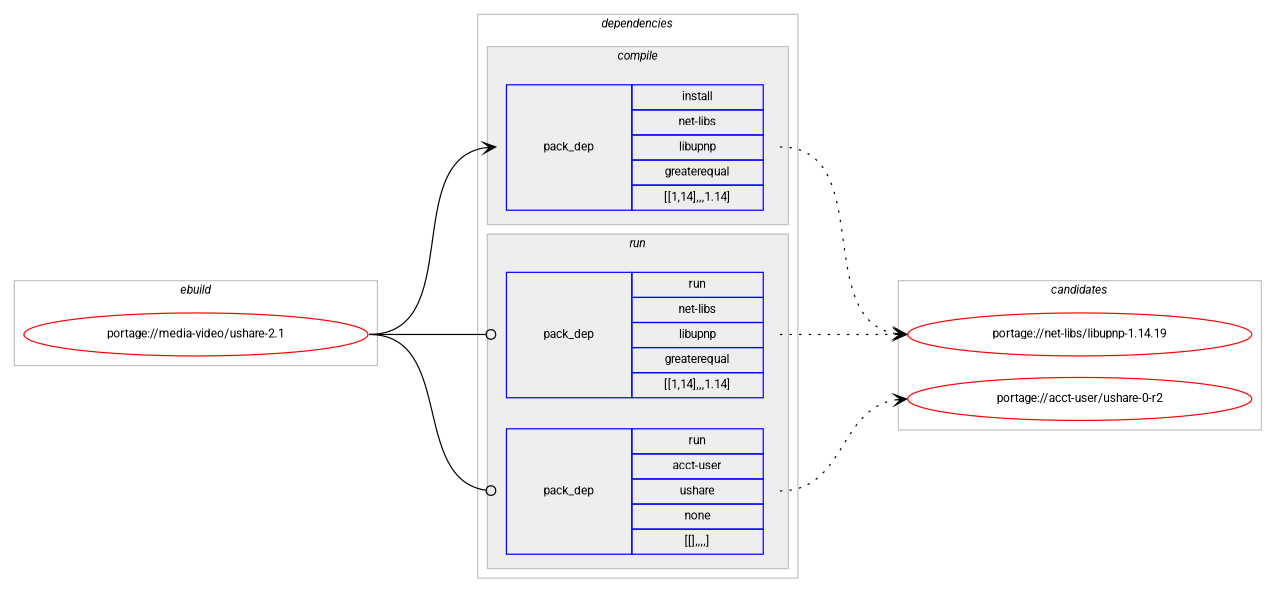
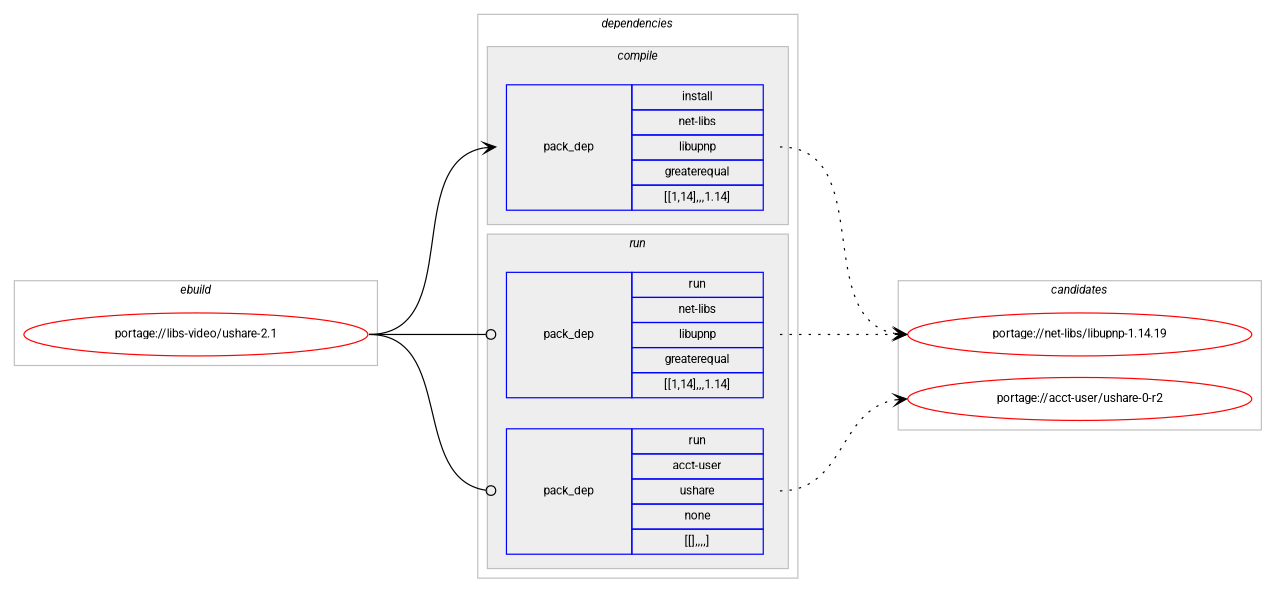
node "portage://media-video/ushare-2.1": label "portage://media-video/ushare-2.1" -> "portage://libs-video/ushare-2.1"
